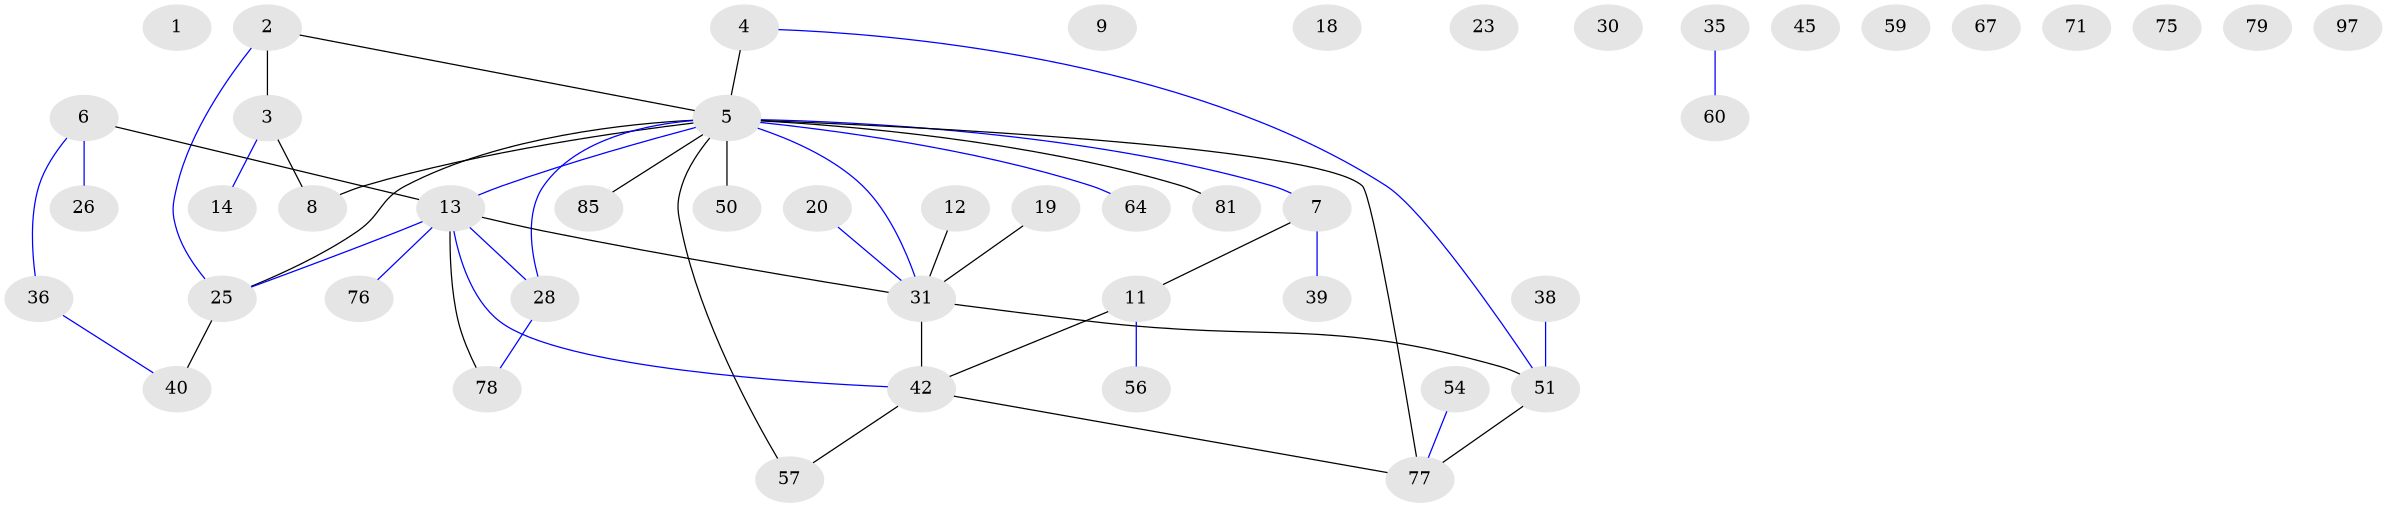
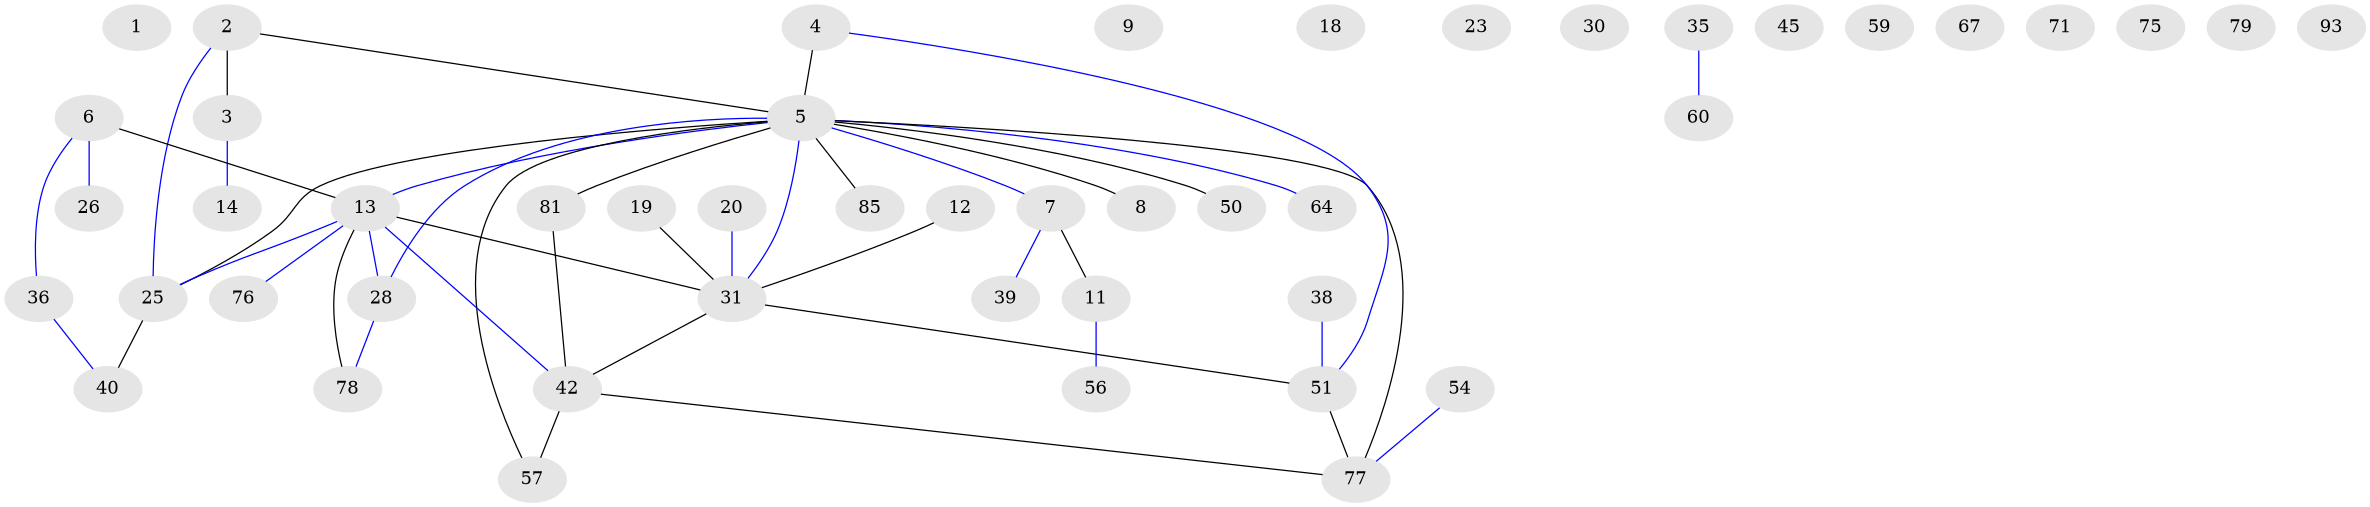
node "97": label "97" -> "93"
edge "3" -- "8": removed
edge "11" -- "42": now "81" -- "42"
